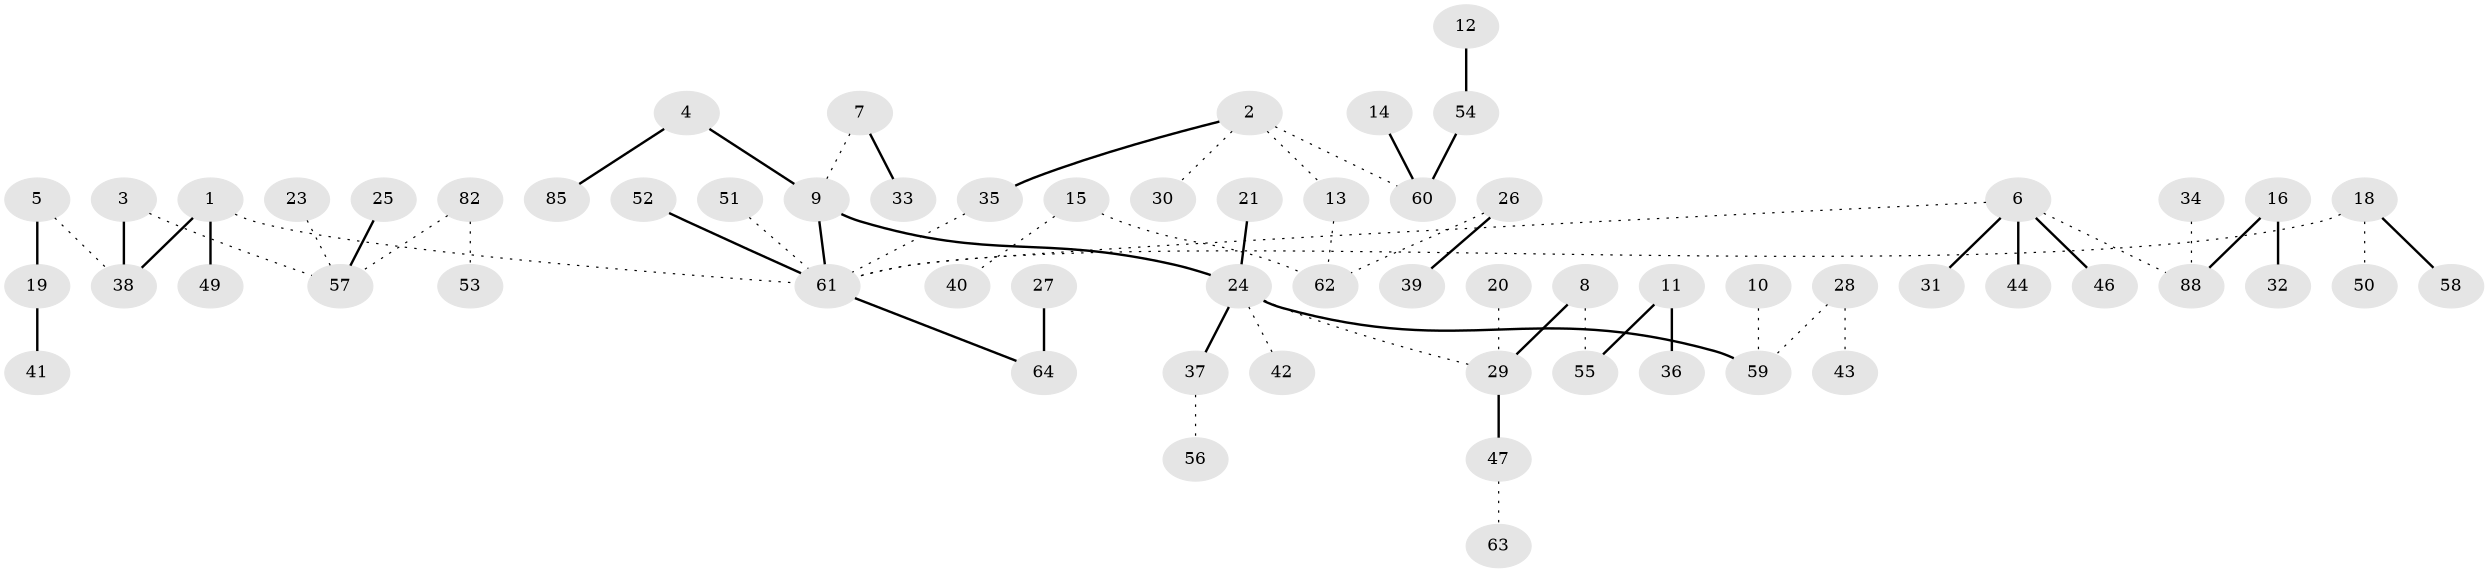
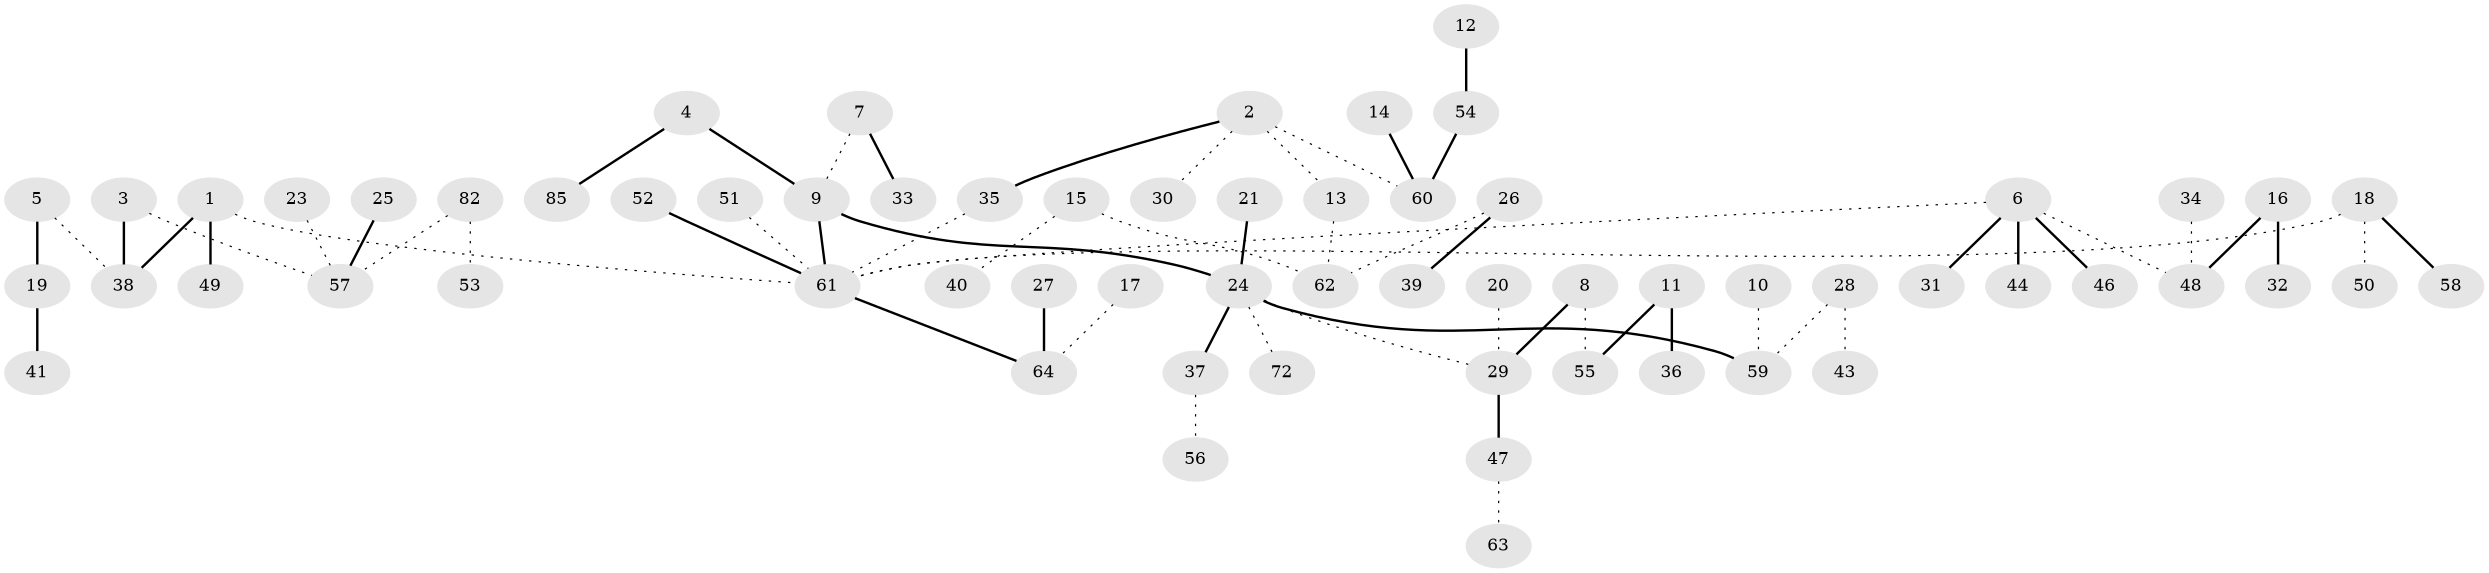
node "17": added
node "88": label "88" -> "48"
node "42": label "42" -> "72"
